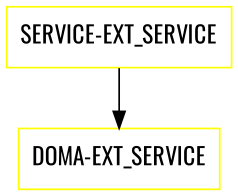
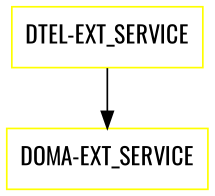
node "SERVICE-EXT_SERVICE": label "SERVICE-EXT_SERVICE" -> "DTEL-EXT_SERVICE"
